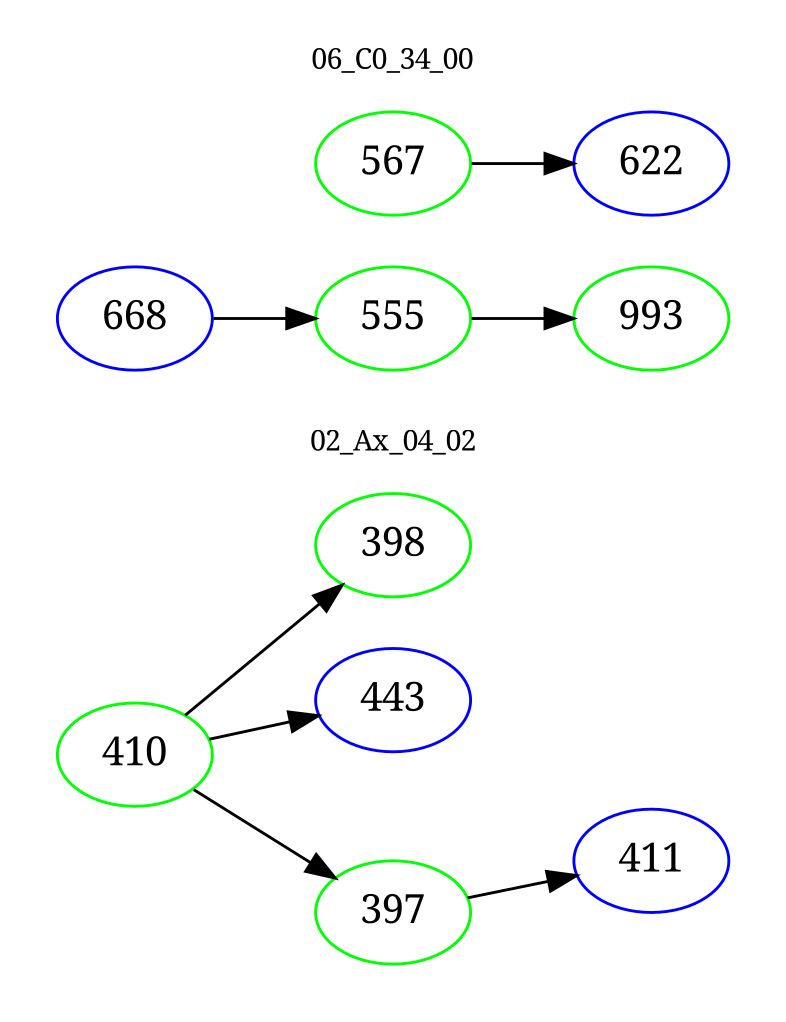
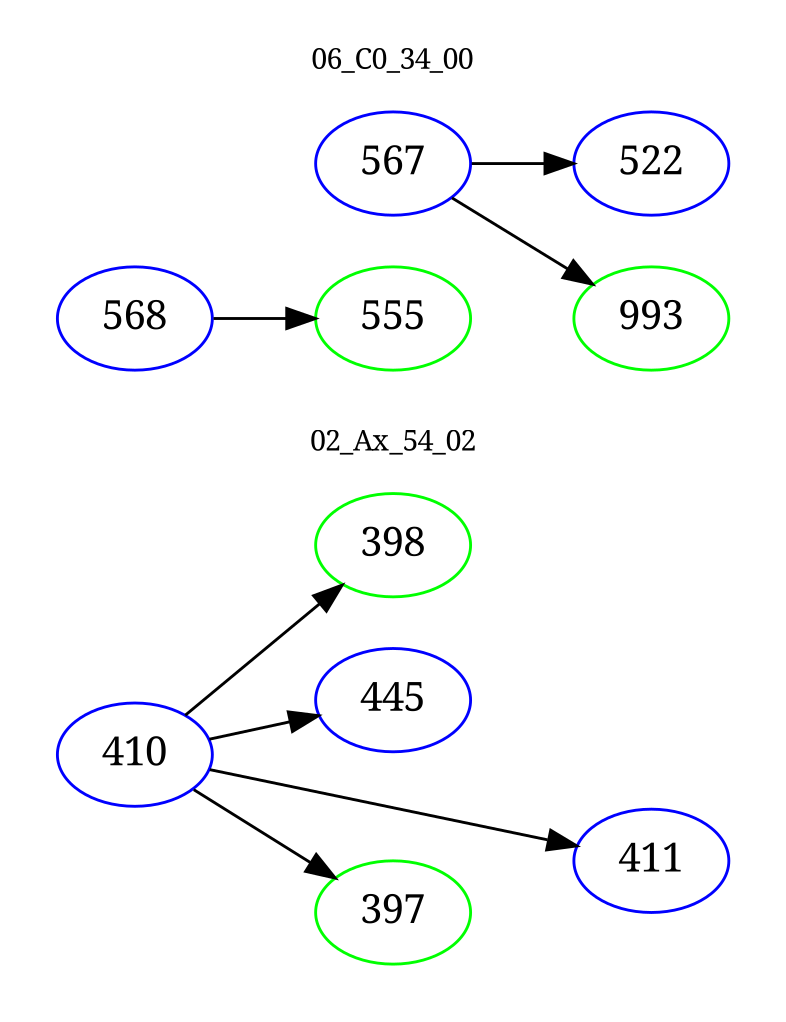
node "567": color green -> blue
node "622": label "622" -> "522"
node "668": label "668" -> "568"
edge "555" -> "993": now "567" -> "993"
cluster "02_Ax_04_02": label "02_Ax_04_02" -> "02_Ax_54_02"
node "443": label "443" -> "445"
node "410": color green -> blue
edge "397" -> "411": now "410" -> "411"
